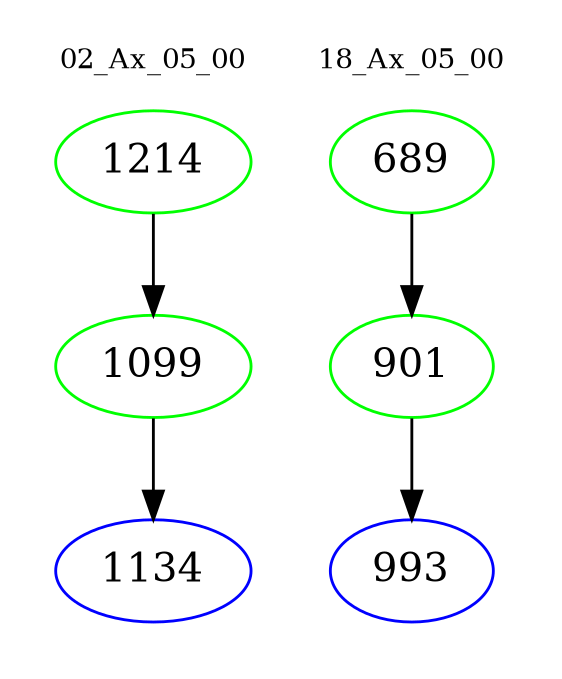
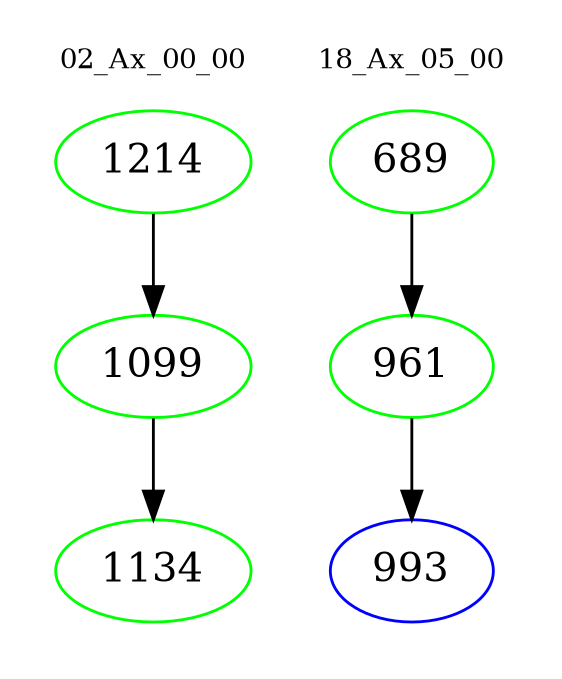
cluster "02_Ax_05_00": label "02_Ax_05_00" -> "02_Ax_00_00"
node "901": label "901" -> "961"
node "1134": color blue -> green
